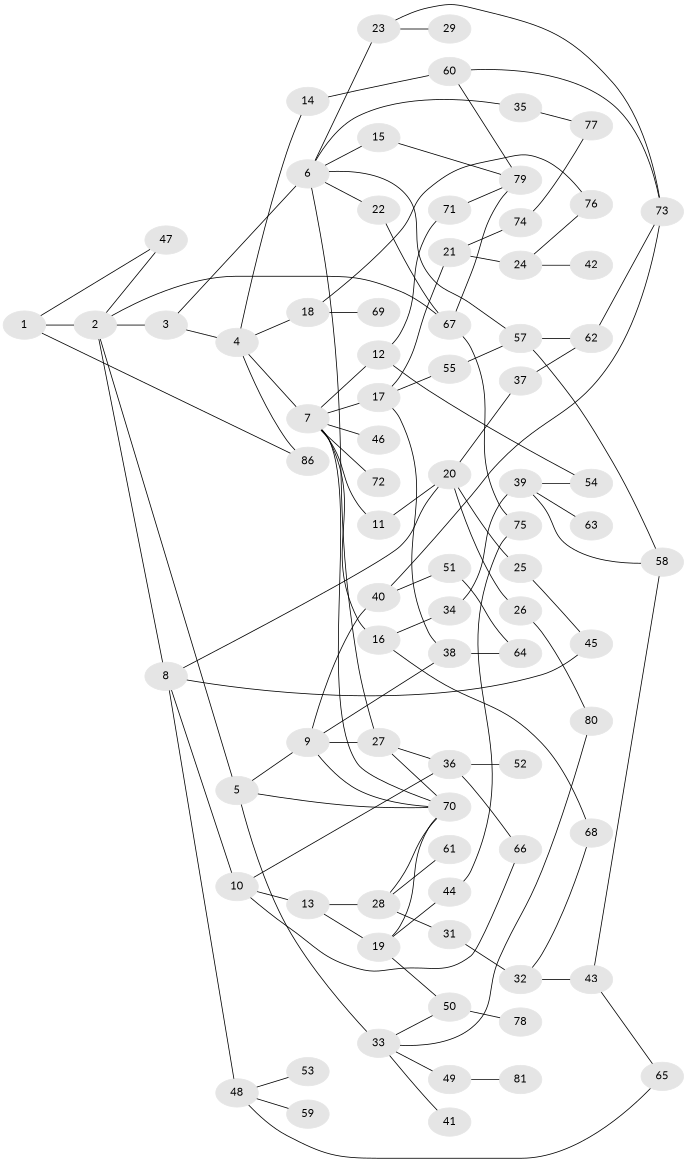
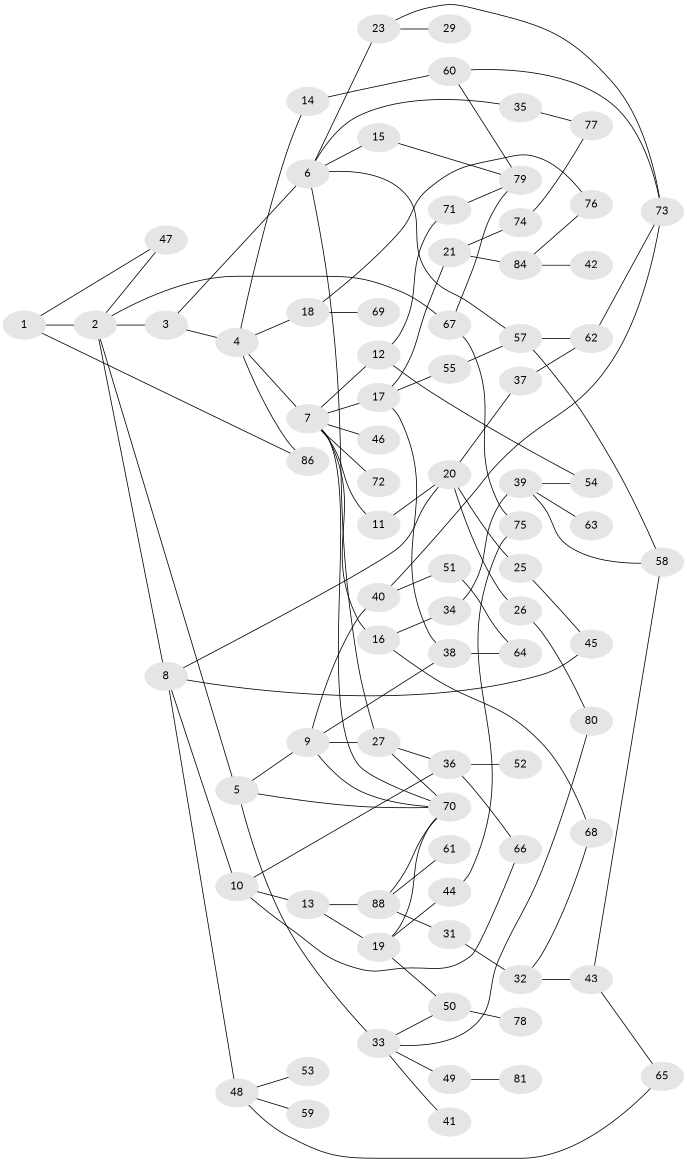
node "22": removed
node "24": label "24" -> "84"
node "28": label "28" -> "88"
